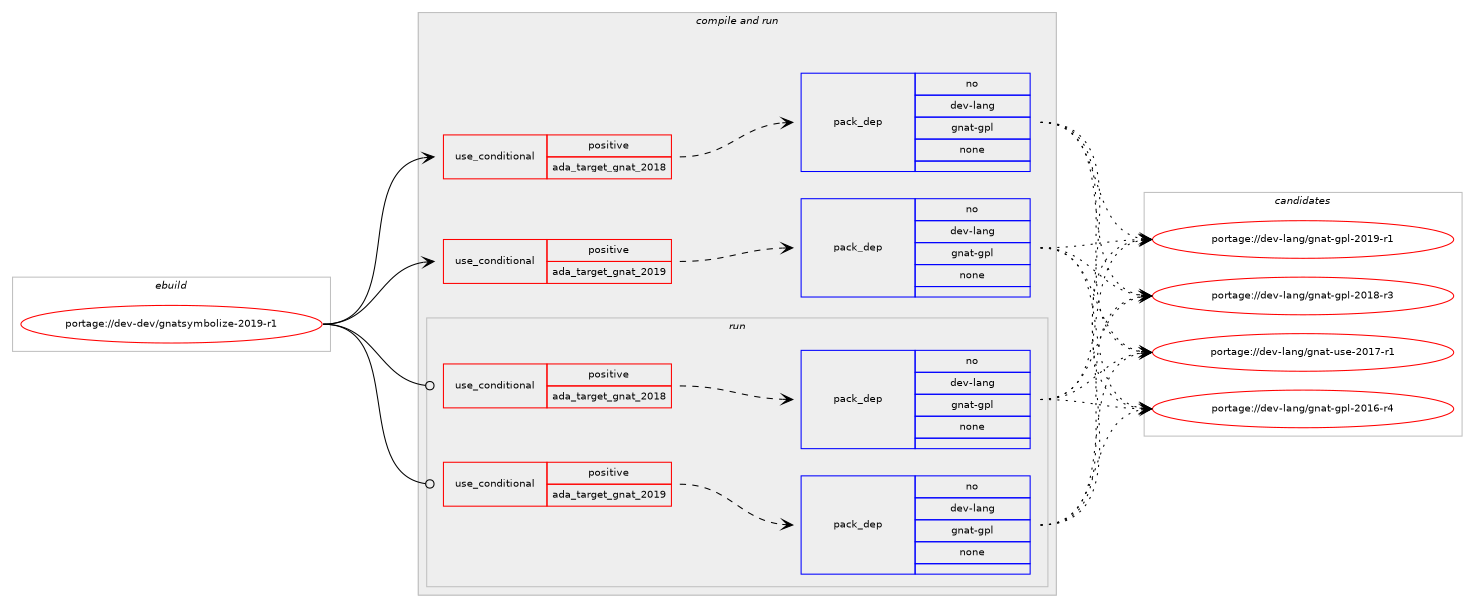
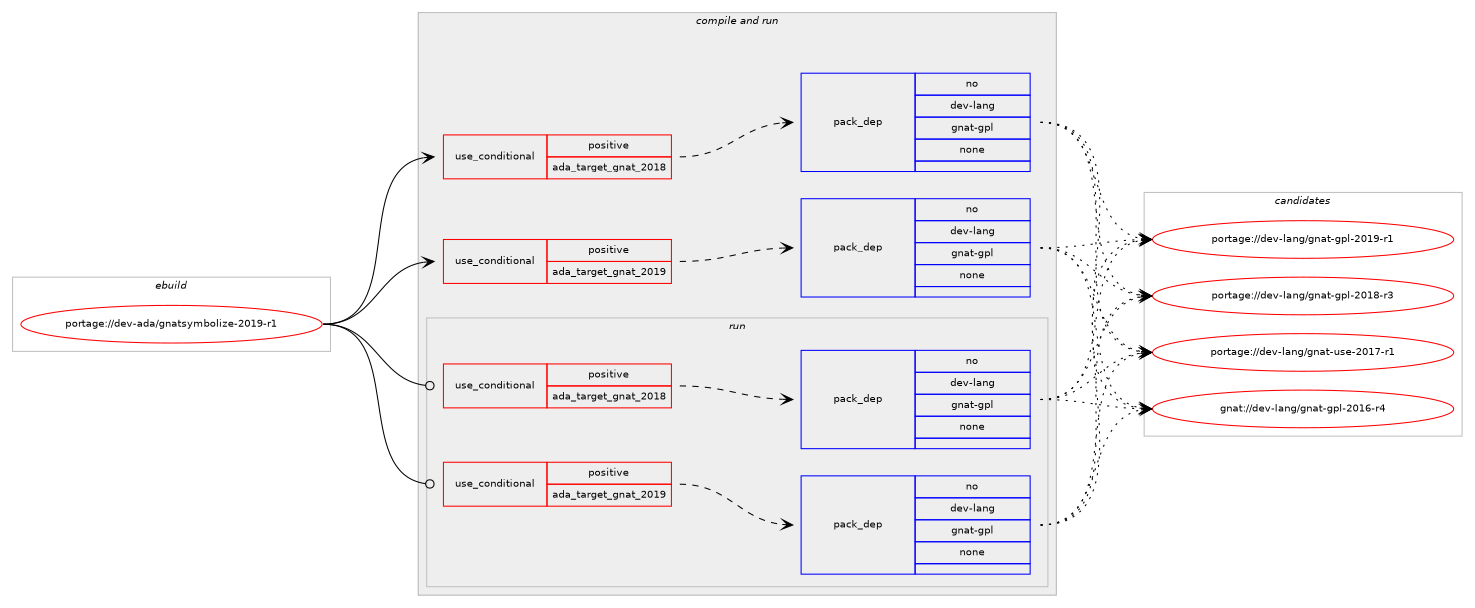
node "portage://dev-dev/gnatsymbolize-2019-r1": label "portage://dev-dev/gnatsymbolize-2019-r1" -> "portage://dev-ada/gnatsymbolize-2019-r1"
node "portage://dev-lang/gnat-gpl-2016-r4": label "portage://dev-lang/gnat-gpl-2016-r4" -> "gnat://dev-lang/gnat-gpl-2016-r4"
